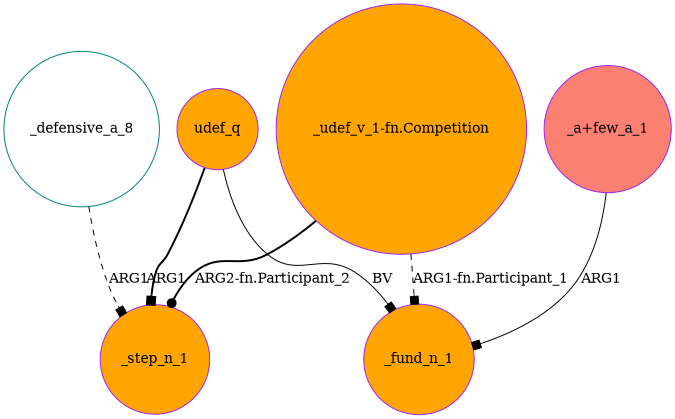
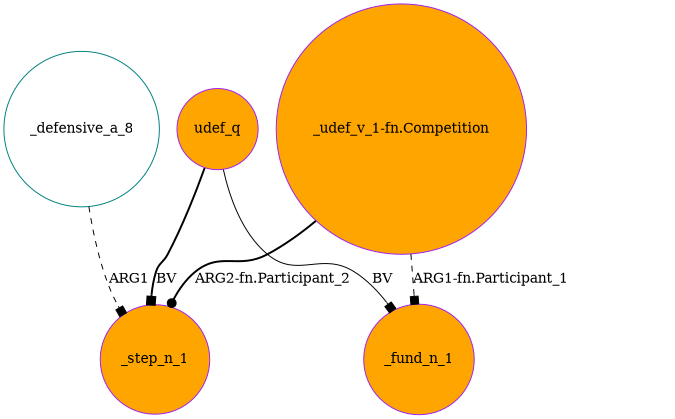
node "_a+few_a_1": removed
edge "udef_q" -> "_step_n_1": label "ARG1" -> "BV"
